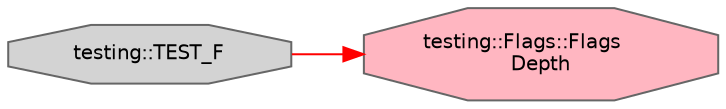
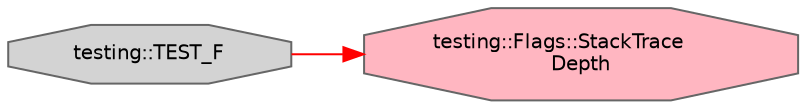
node "testing::Flags::Flags Depth": label "testing::Flags::Flags Depth" -> "testing::Flags::StackTrace Depth"
